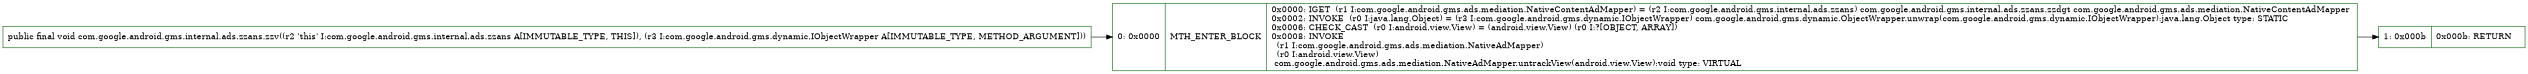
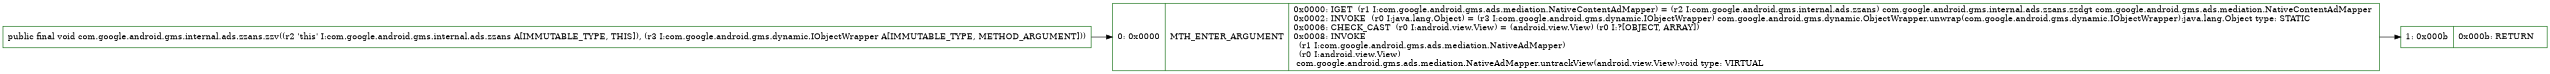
node "0: 0x0000": text "MTH_ENTER_BLOCK" -> "MTH_ENTER_ARGUMENT"
